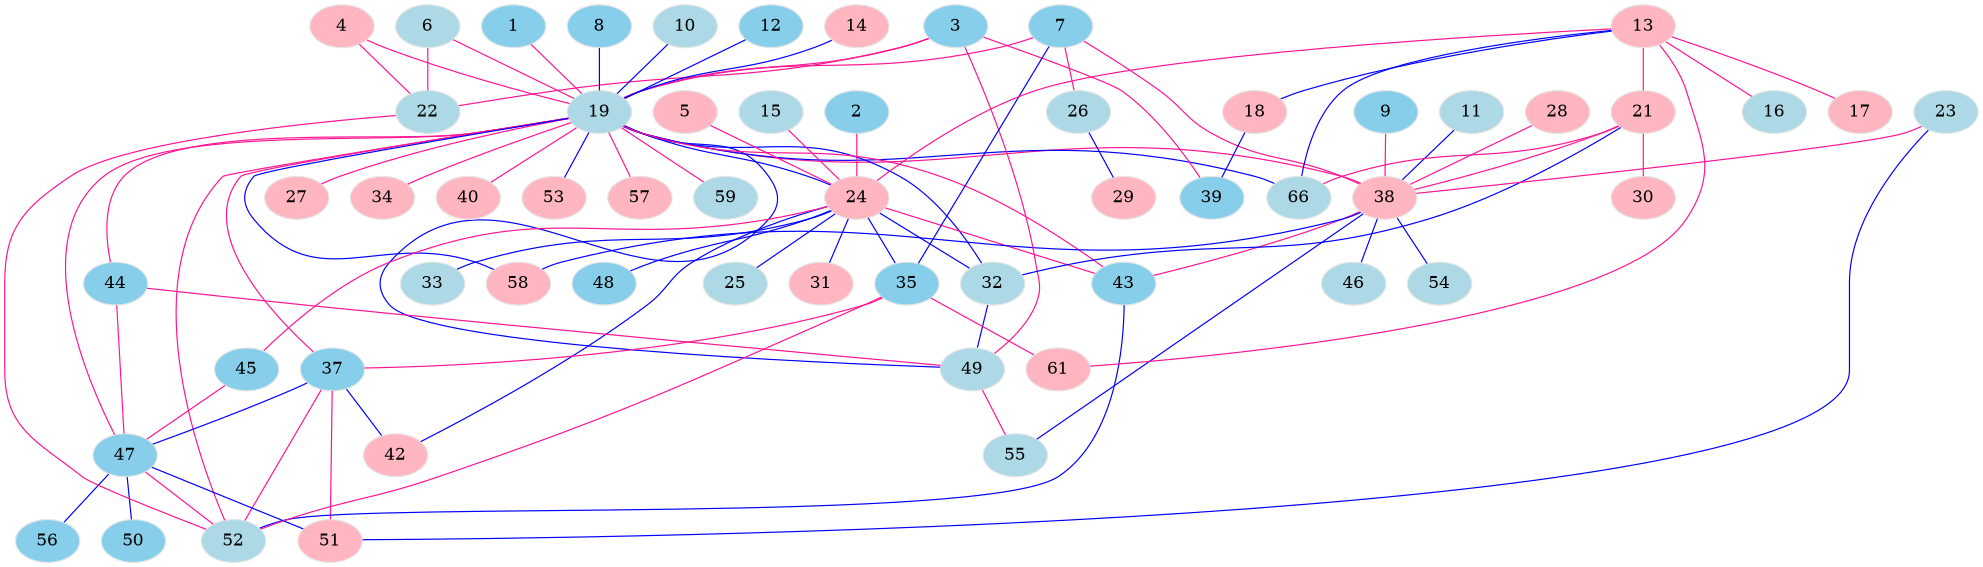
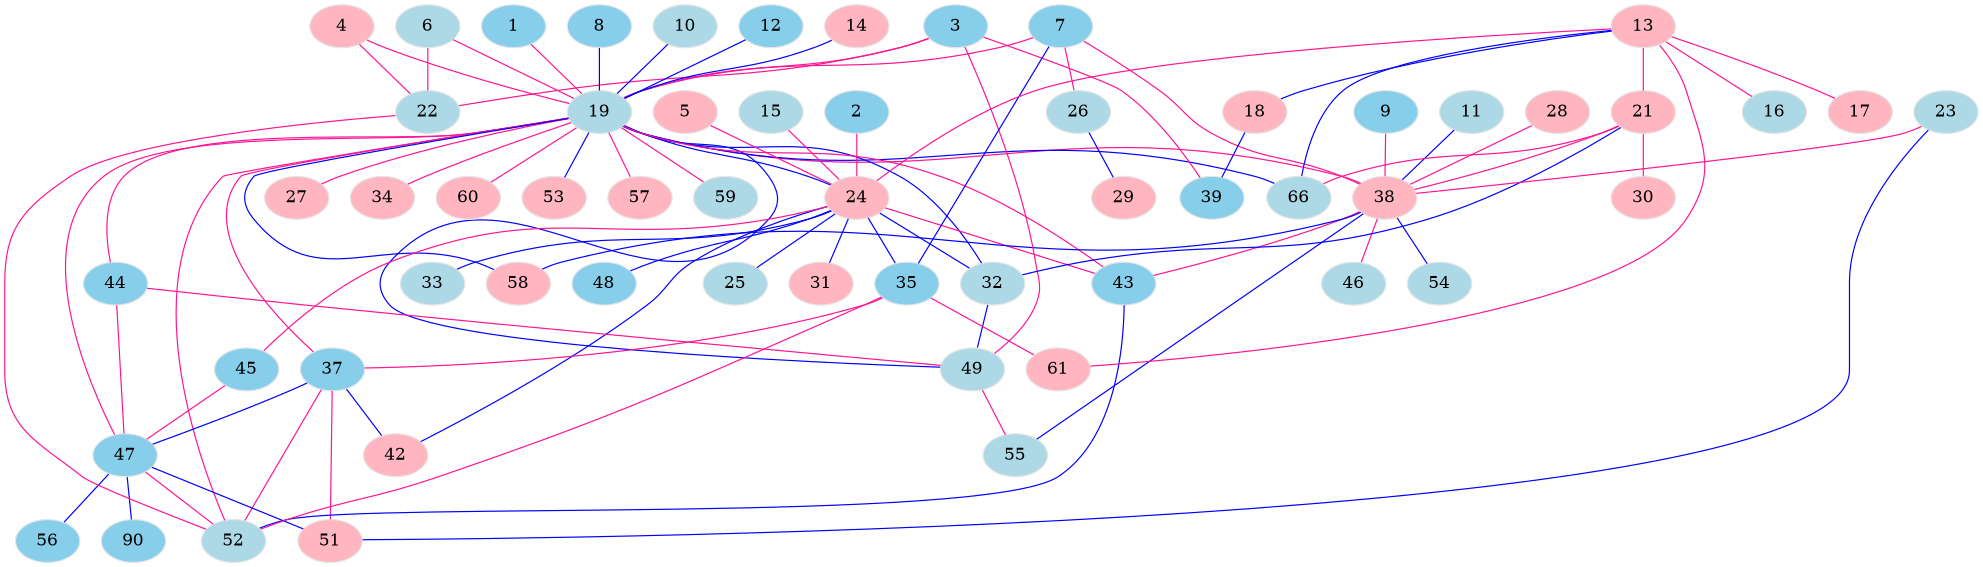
node "40": label "40" -> "60"
edge "38" -- "46": color blue -> deeppink
node "50": label "50" -> "90"
